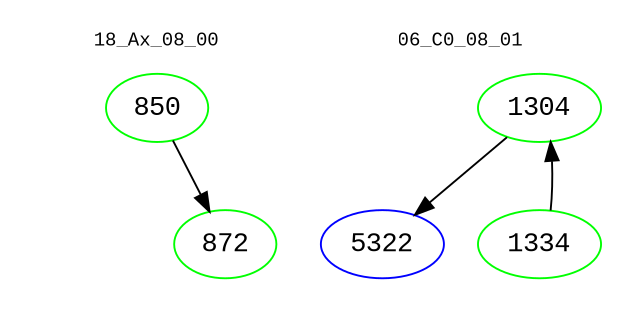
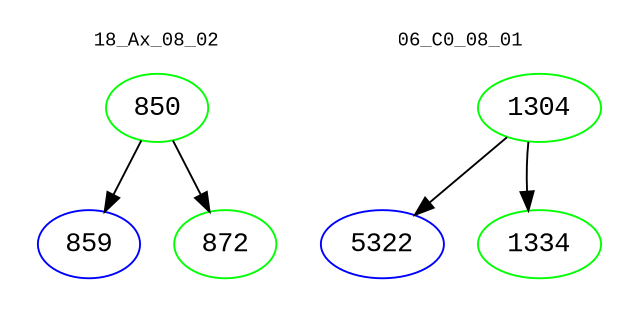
cluster "18_Ax_08_00": label "18_Ax_08_00" -> "18_Ax_08_02"
edge "1334" -> "1304": reversed
node "859": added
